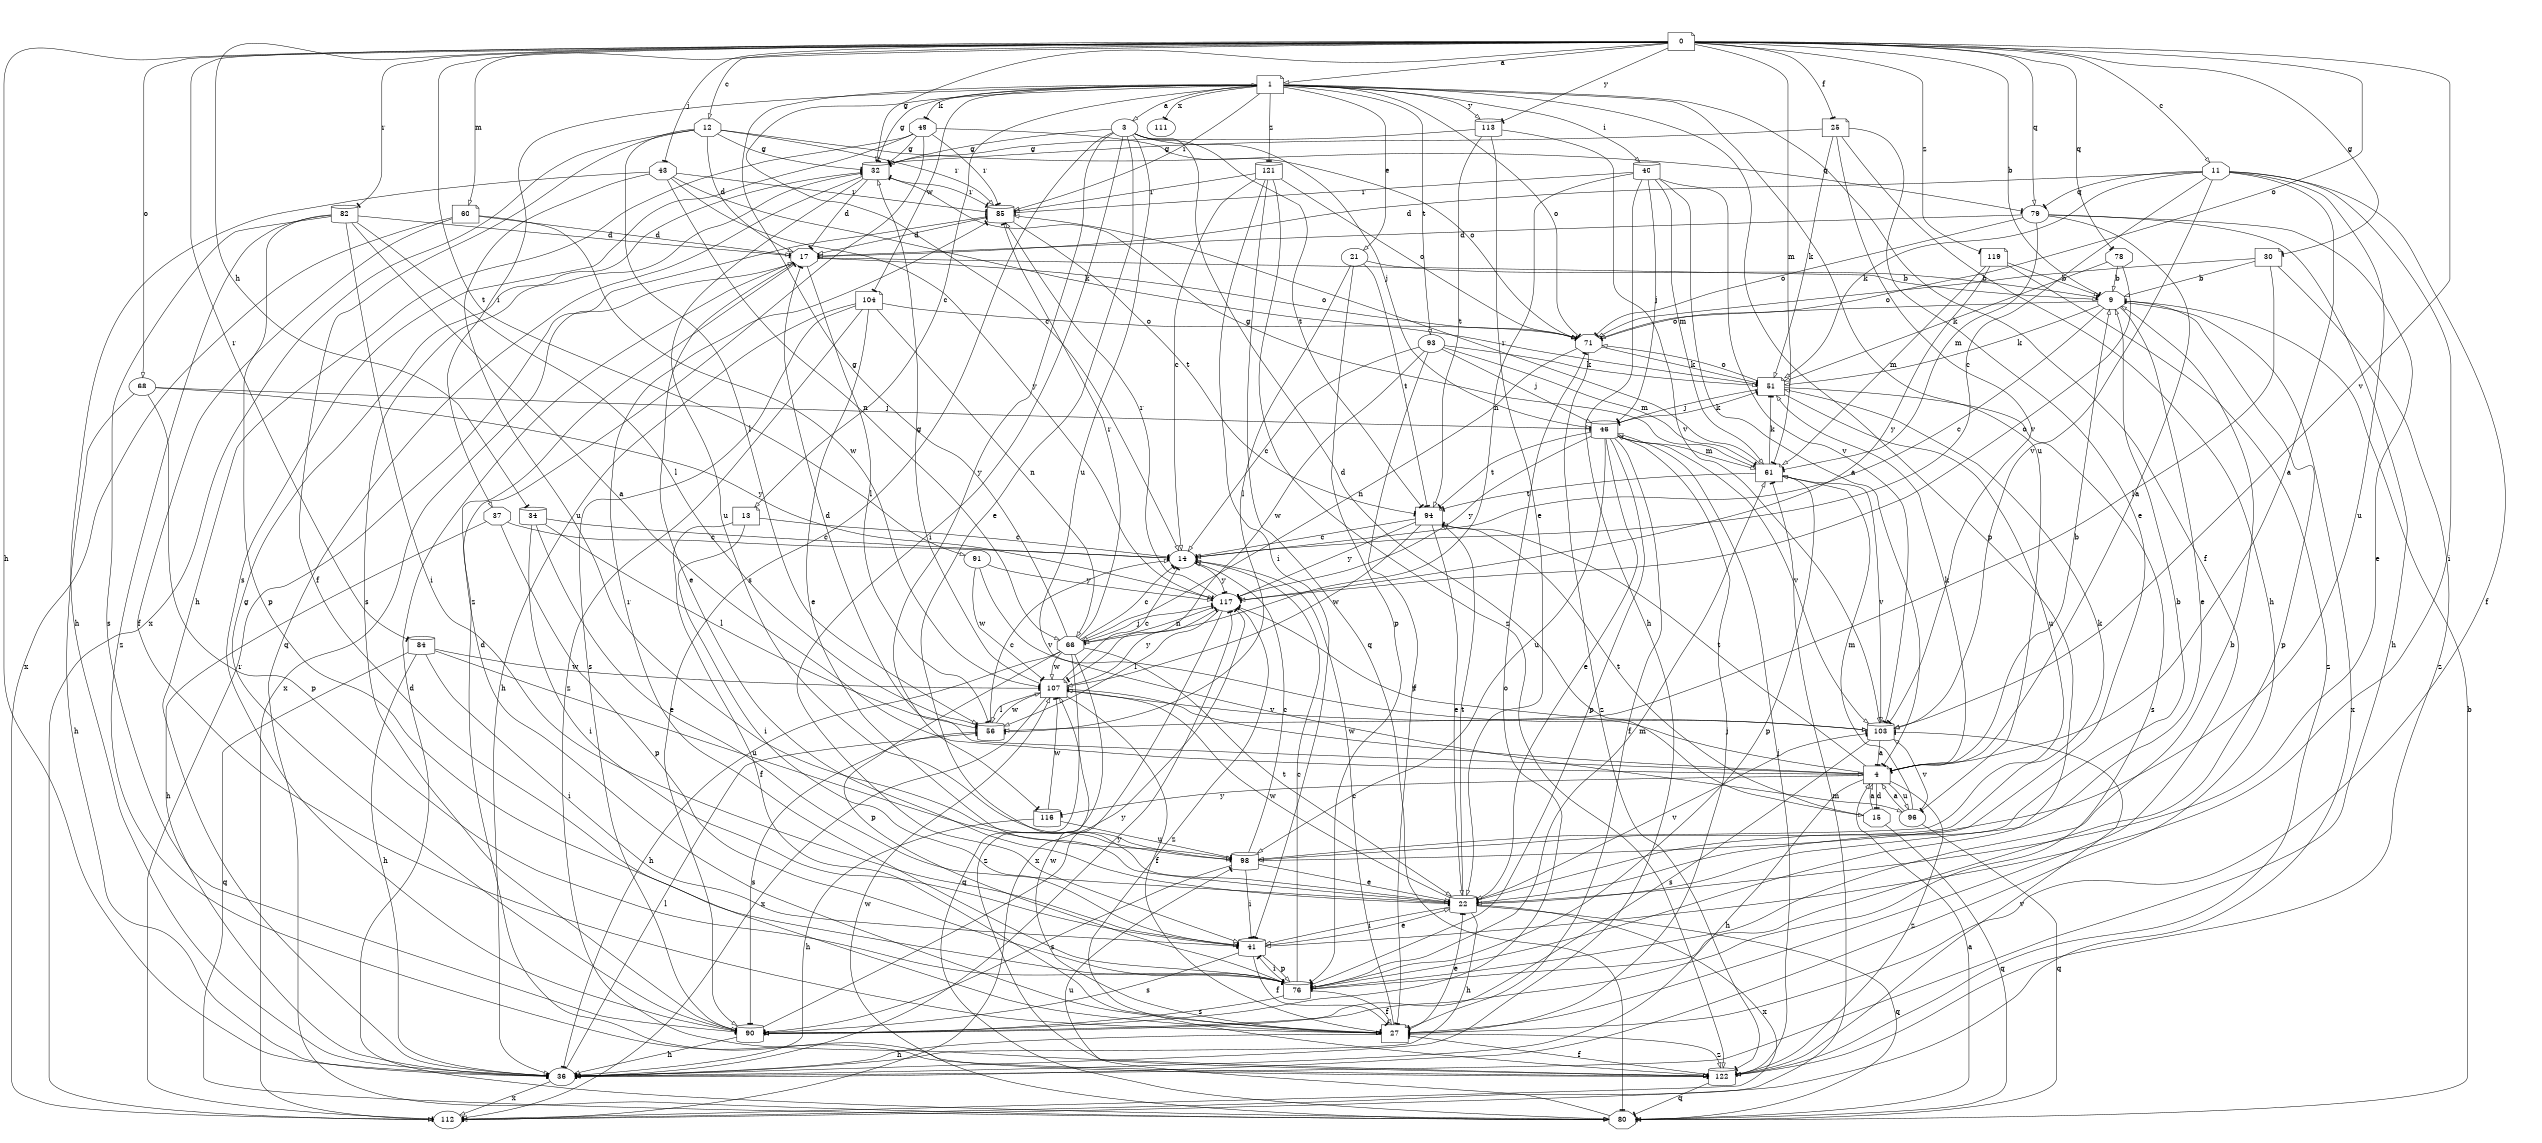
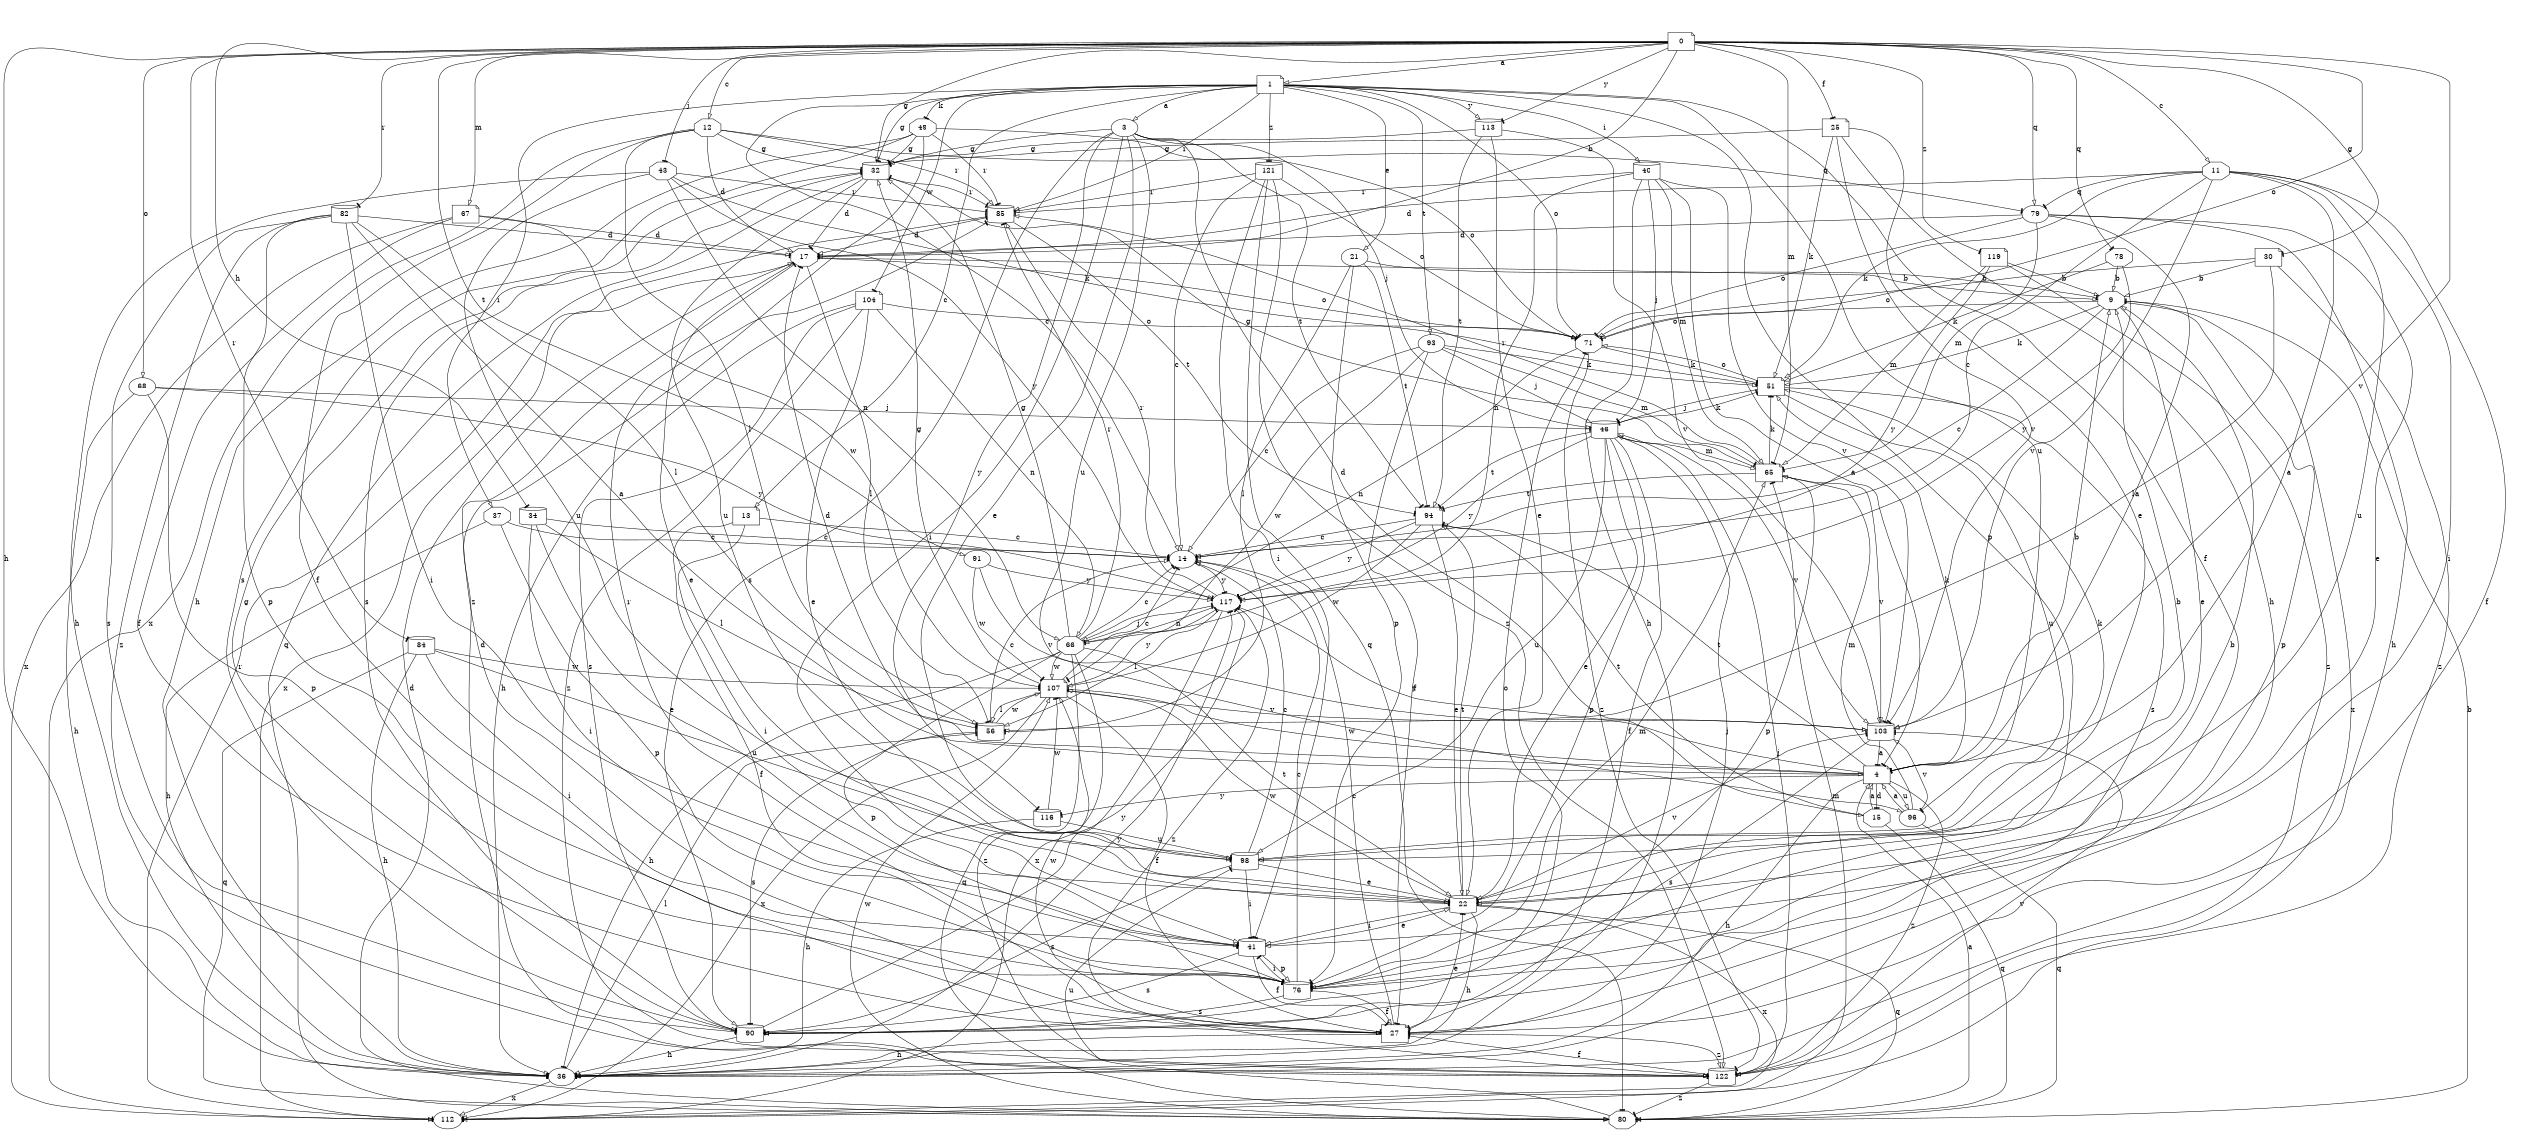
edge "0" -> "9": now "0" -> "17"
edge "66" -> "1": now "66" -> "32"
node "111": removed
node "60": label "60" -> "67"
edge "78" -> "117": label "o" -> "y"
node "61": label "61" -> "65"
edge "122" -> "80": label "q" -> "z"
